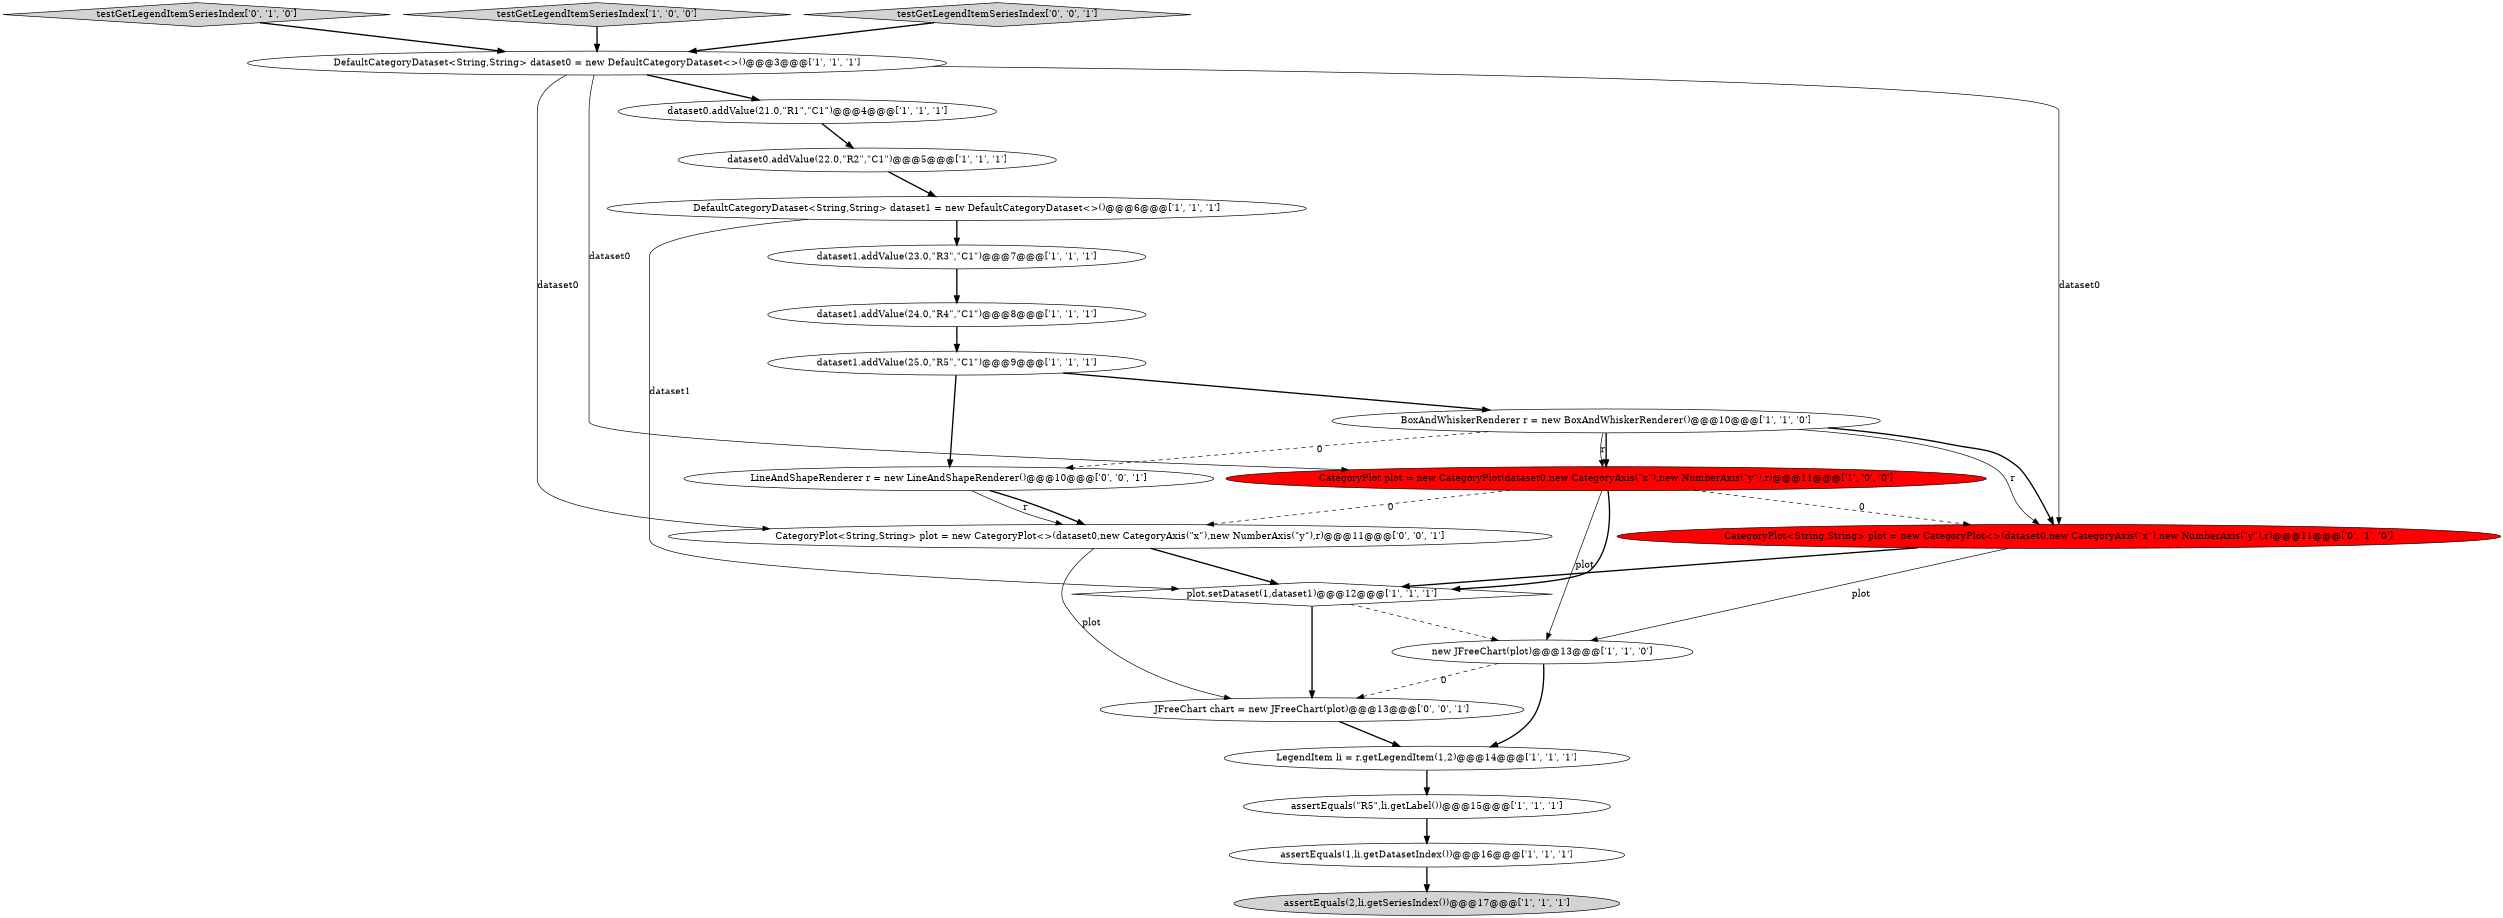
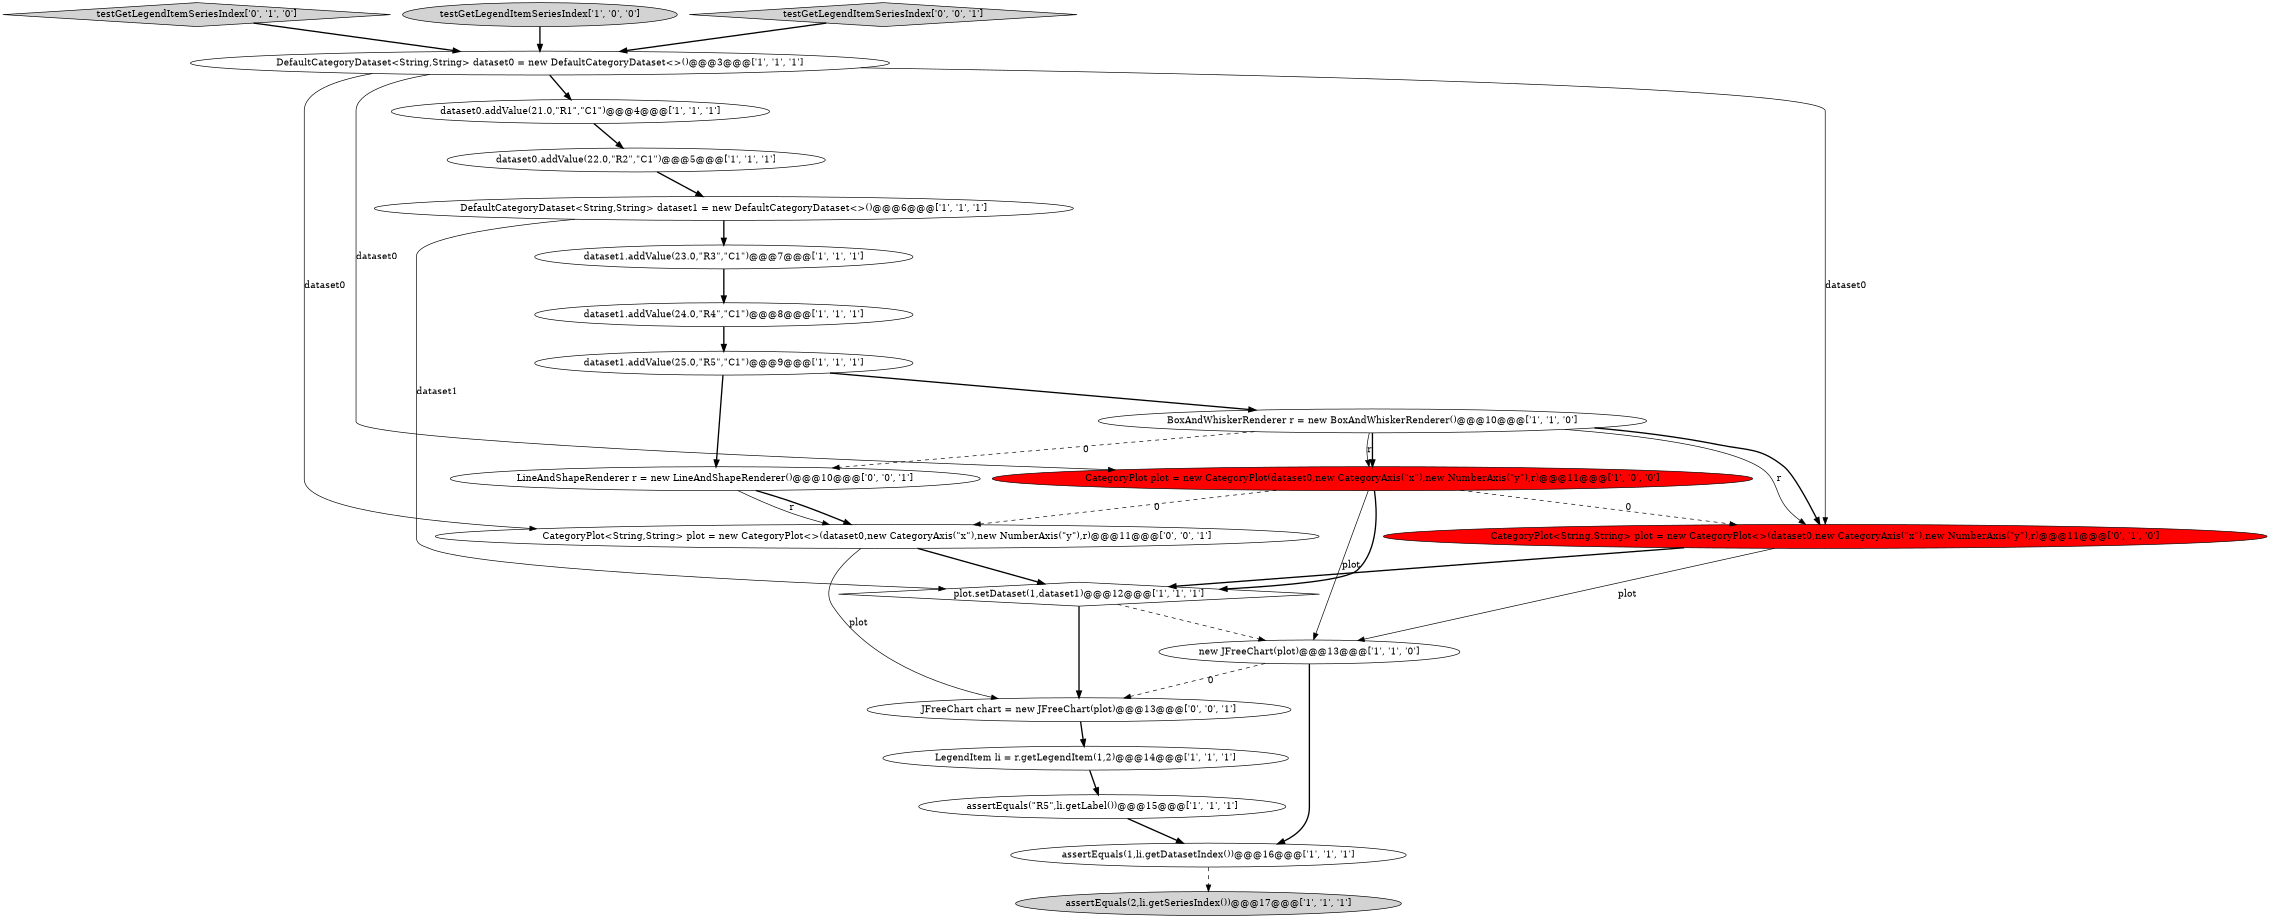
node "testGetLegendItemSeriesIndex['1', '0', '0']": shape diamond -> ellipse
edge "new JFreeChart(plot)@@@13@@@['1', '1', '0']" -> "LegendItem li = r.getLegendItem(1,2)@@@14@@@['1', '1', '1']": now "new JFreeChart(plot)@@@13@@@['1', '1', '0']" -> "assertEquals(1,li.getDatasetIndex())@@@16@@@['1', '1', '1']"
edge "assertEquals(1,li.getDatasetIndex())@@@16@@@['1', '1', '1']" -> "assertEquals(2,li.getSeriesIndex())@@@17@@@['1', '1', '1']": style bold -> dashed
